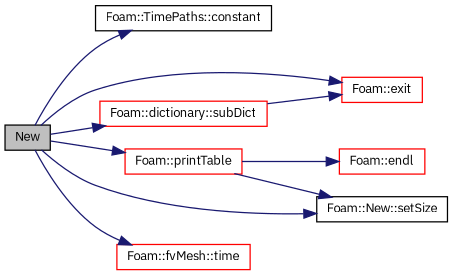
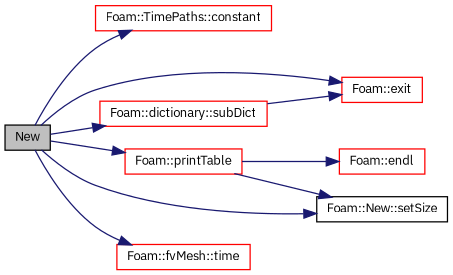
node "Foam::TimePaths::constant": color black -> red
